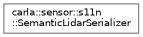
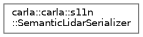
node "carla::sensor::s11n ::SemanticLidarSerializer": label "carla::sensor::s11n ::SemanticLidarSerializer" -> "carla::carla::s11n ::SemanticLidarSerializer"
